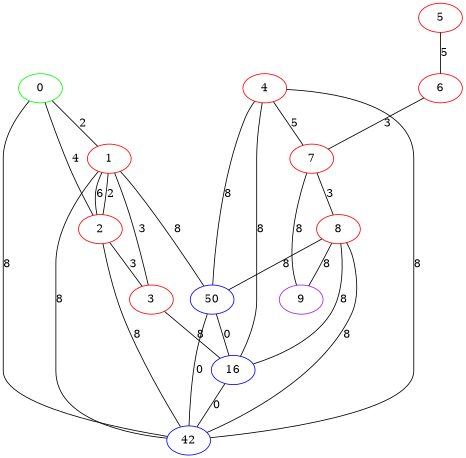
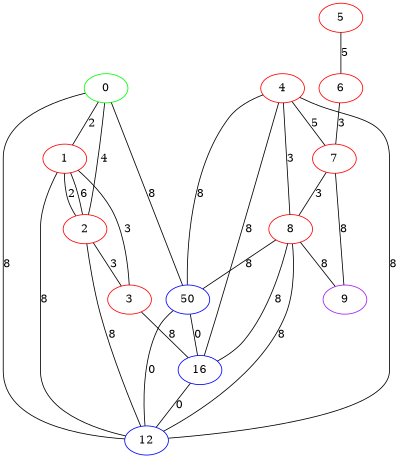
edge "4" -- "8": added, label "3"
edge "1" -- "50": now "0" -- "50"
node "42": label "42" -> "12"
